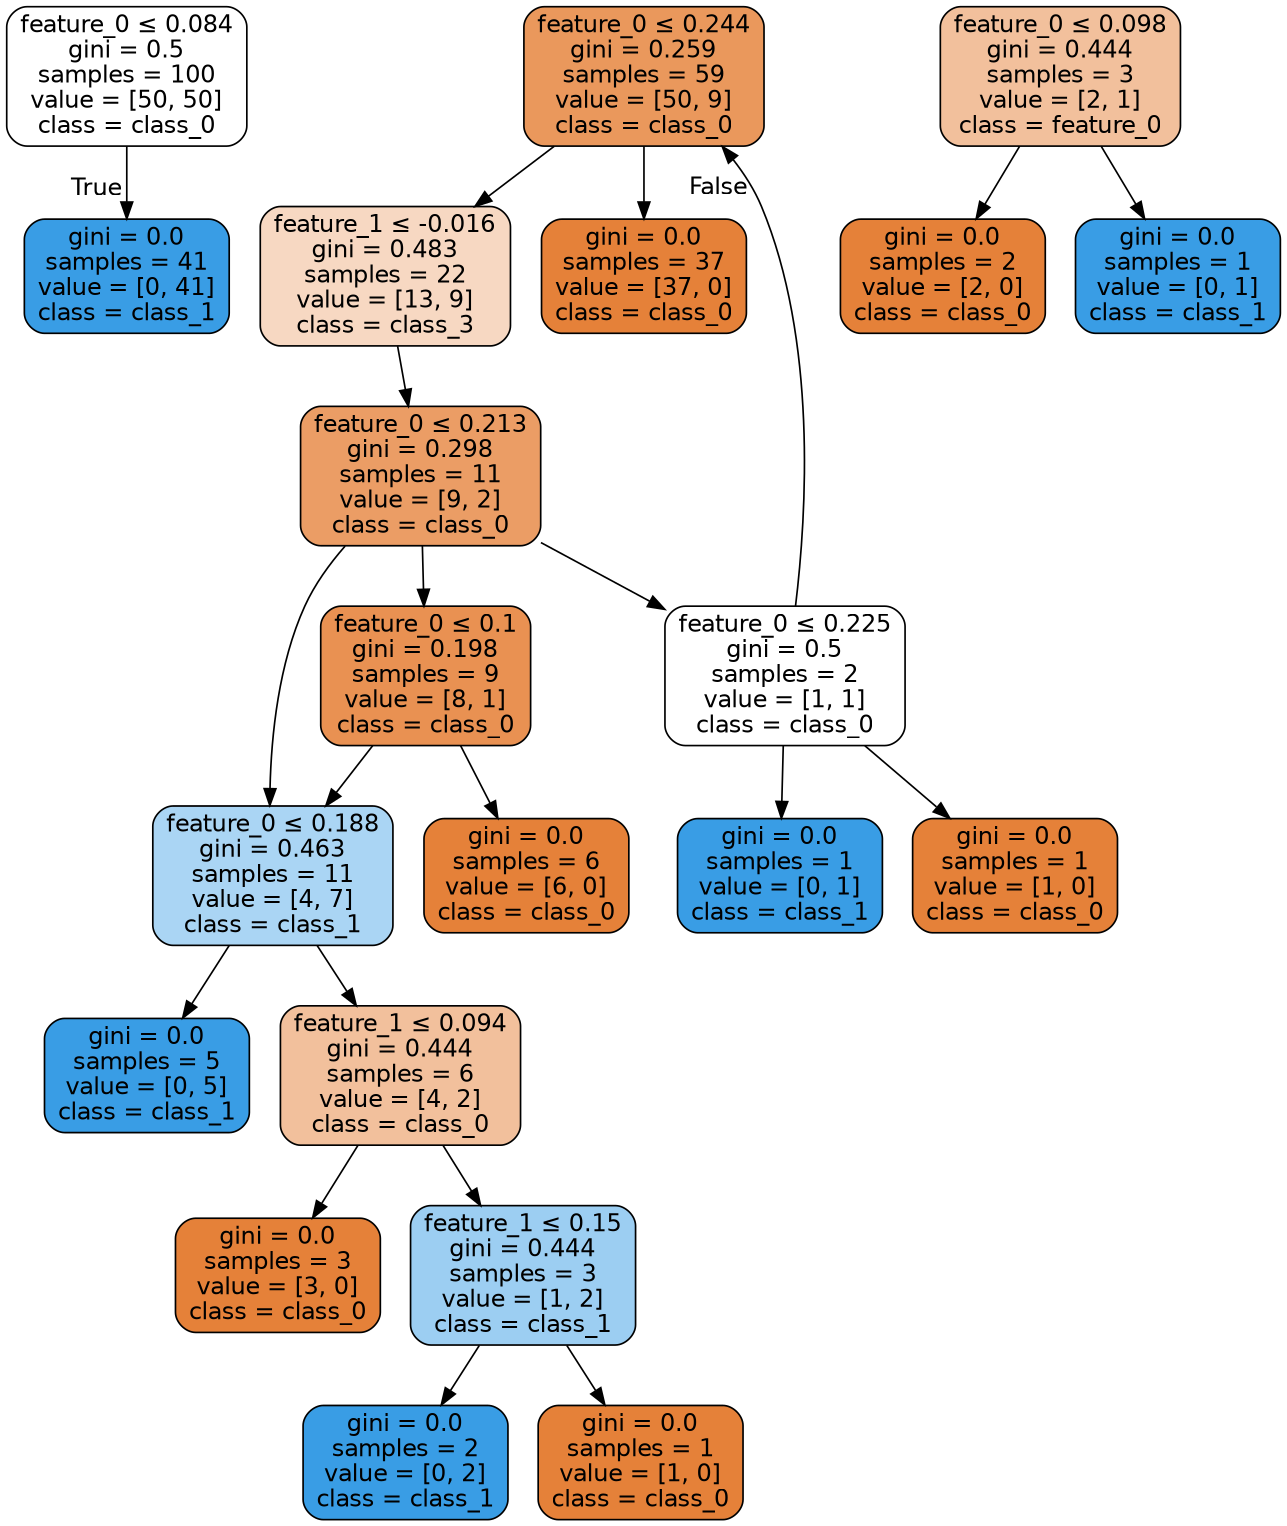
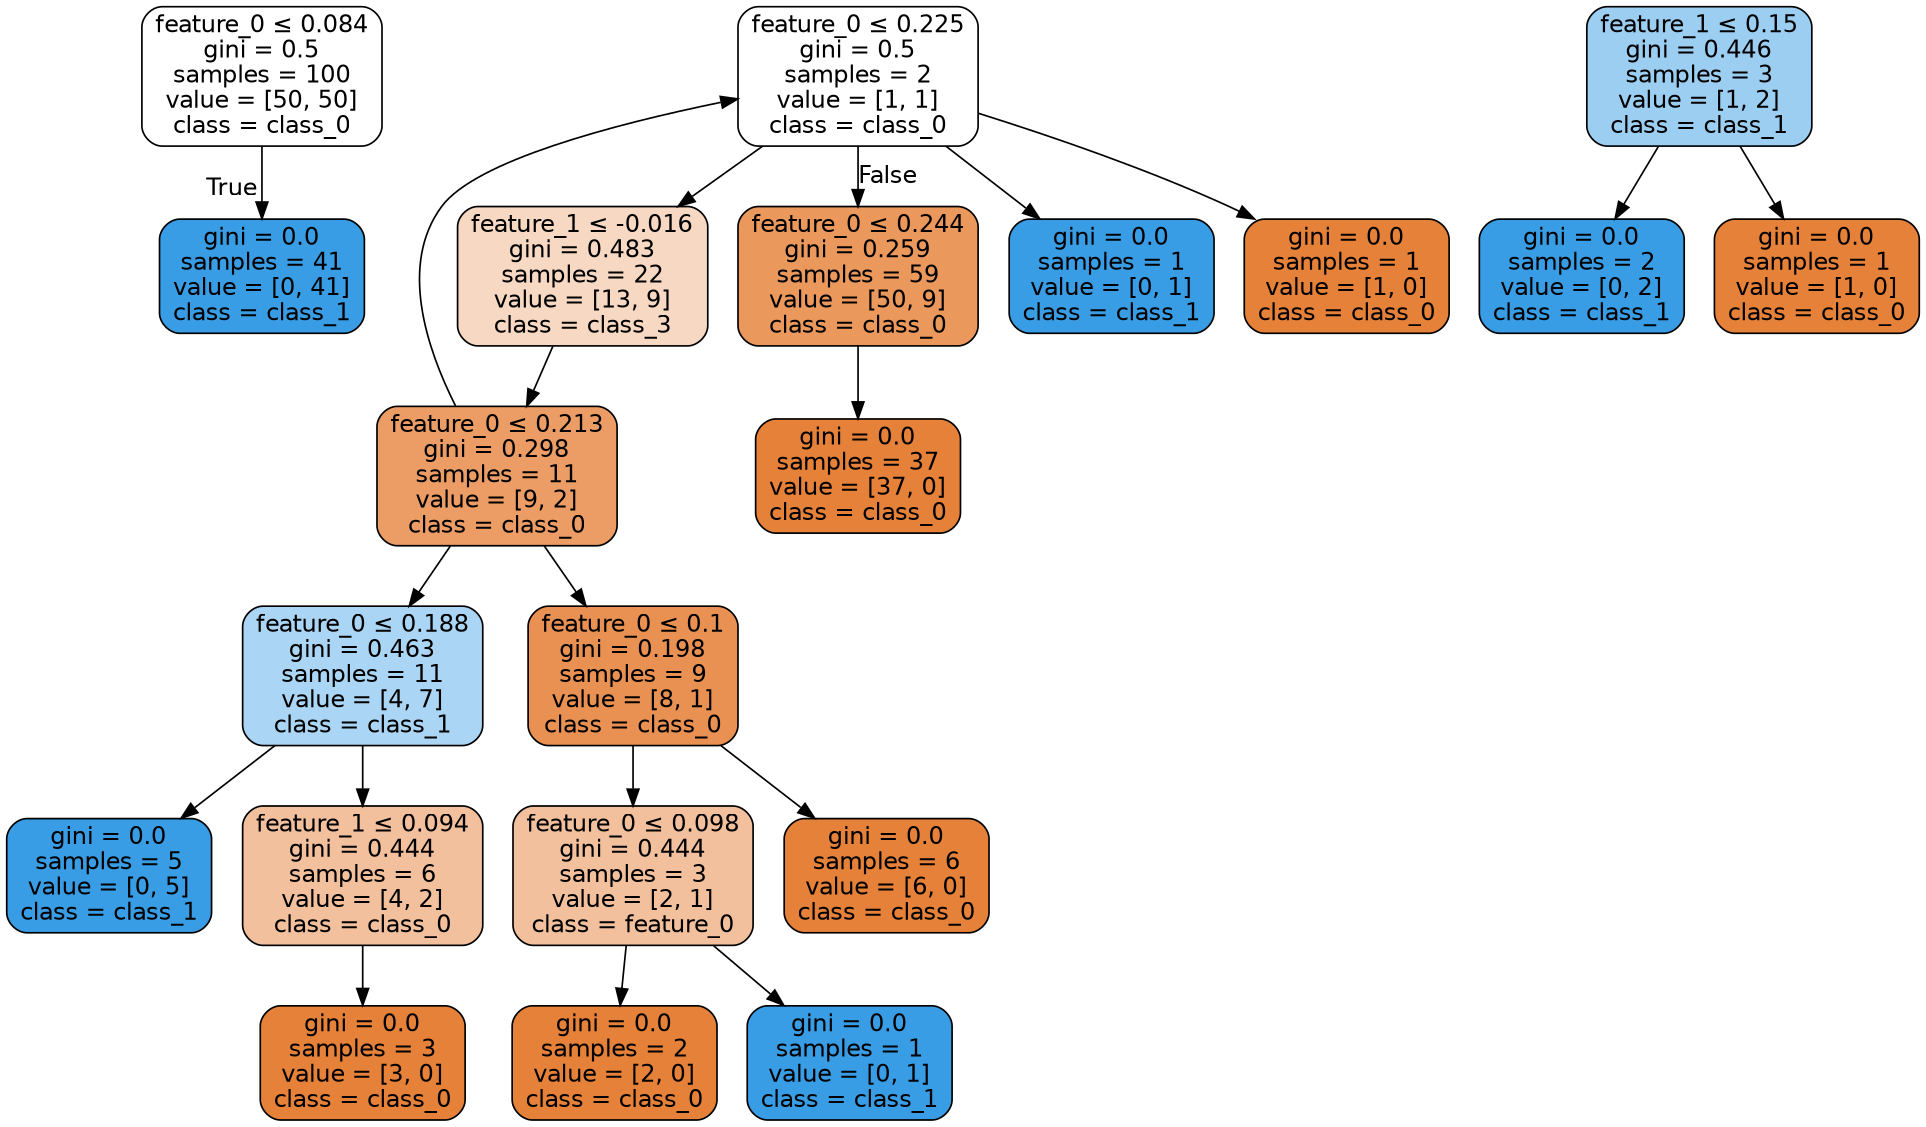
edge "feature_0 ≤ 0.244" -> "feature_1 ≤ -0.016": now "feature_0 ≤ 0.225" -> "feature_1 ≤ -0.016"
edge "feature_0 ≤ 0.1" -> "feature_0 ≤ 0.188": now "feature_0 ≤ 0.1" -> "feature_0 ≤ 0.098"
edge "feature_1 ≤ 0.094" -> "feature_1 ≤ 0.15": removed
node "feature_1 ≤ 0.15": text "gini = 0.444" -> "gini = 0.446"
